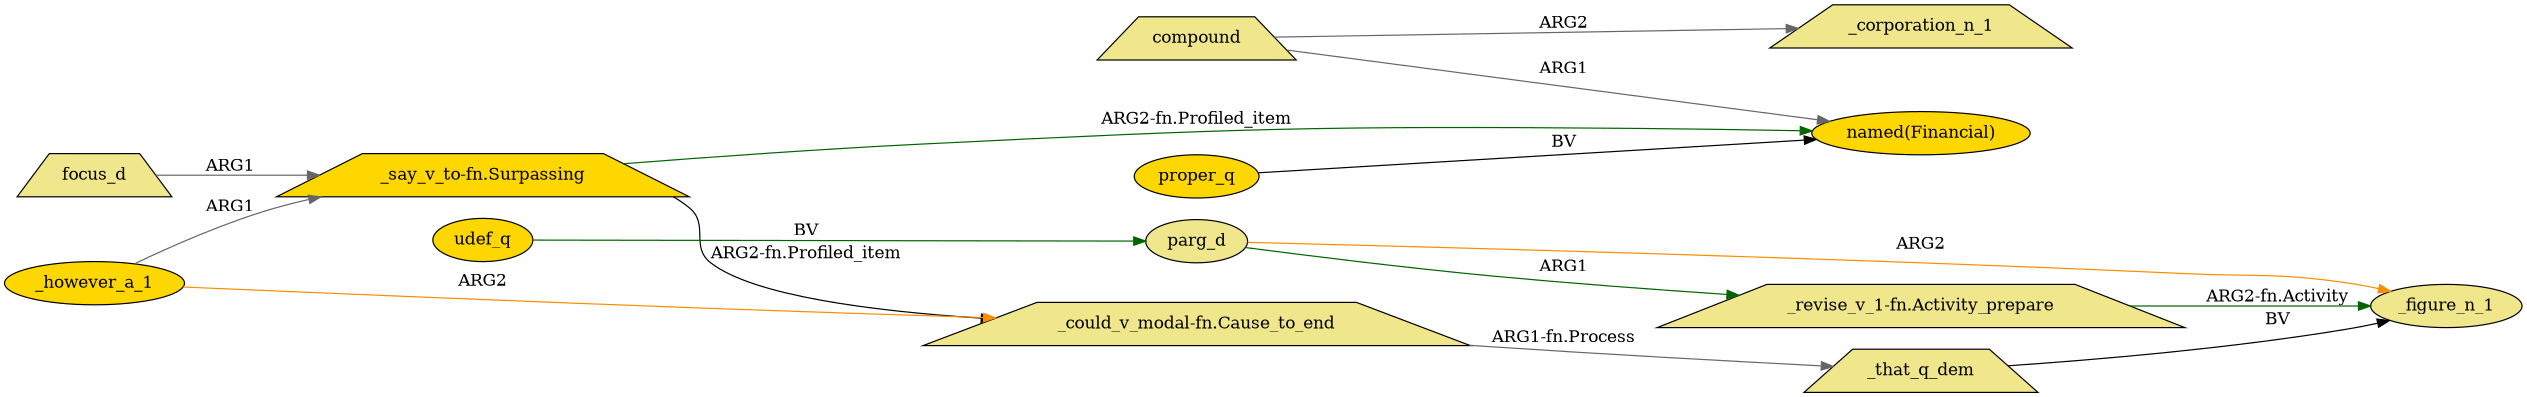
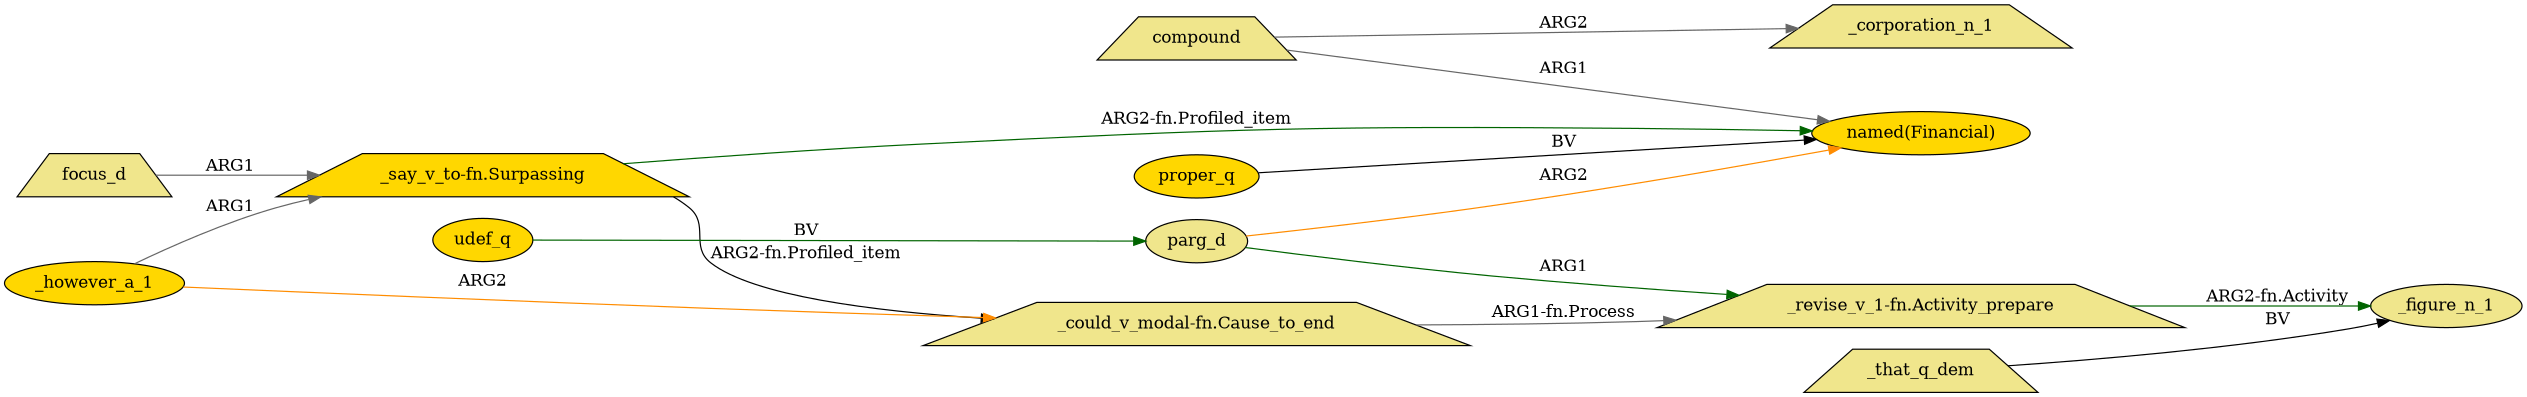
edge "parg_d" -> "_figure_n_1": now "parg_d" -> "named(Financial)"
edge "_could_v_modal-fn.Cause_to_end" -> "_that_q_dem": now "_could_v_modal-fn.Cause_to_end" -> "_revise_v_1-fn.Activity_prepare"
